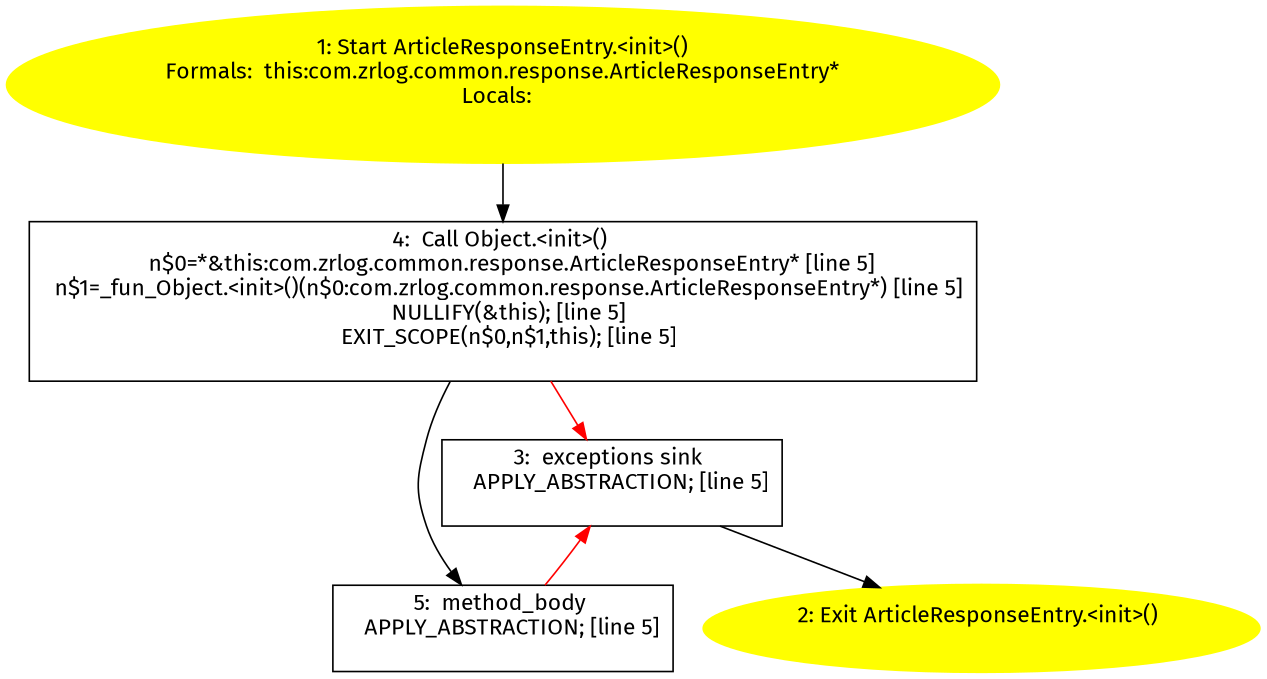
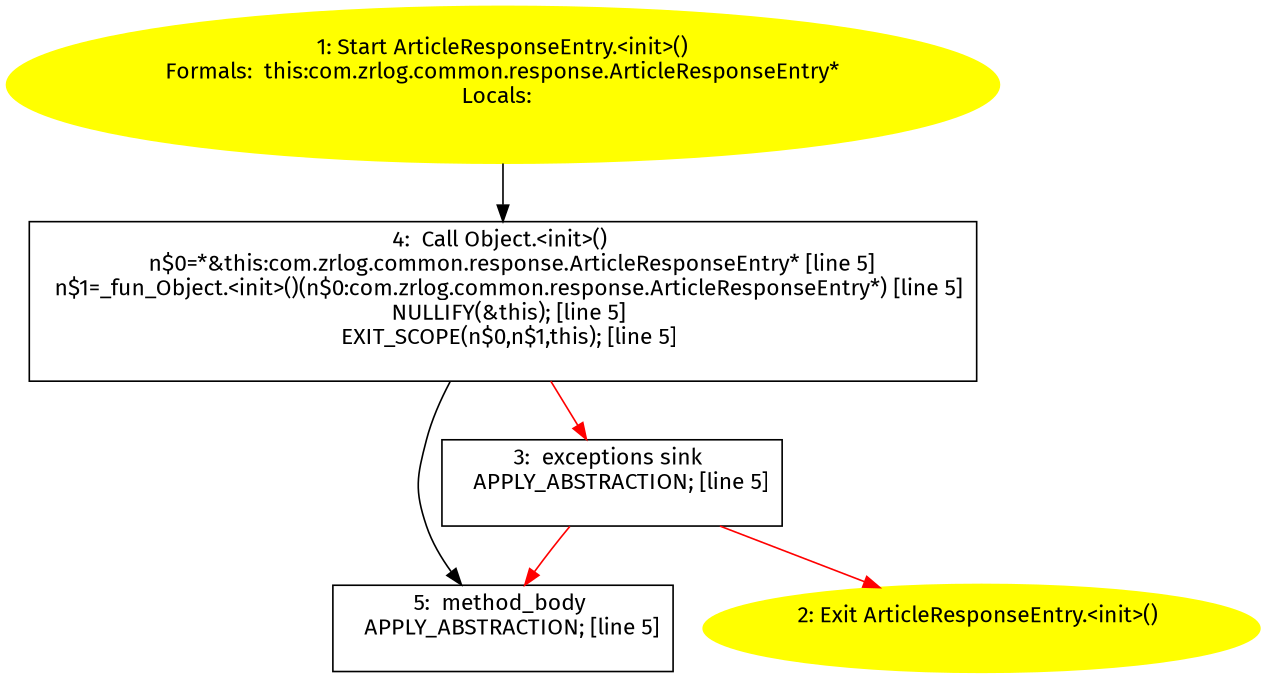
edge "3:  exceptions sink APPLY_ABSTRACTION; [line 5]" -> "2: Exit ArticleResponseEntry.<init>()": color black -> red
edge "5:  method_body APPLY_ABSTRACTION; [line 5]" -> "3:  exceptions sink APPLY_ABSTRACTION; [line 5]": reversed
